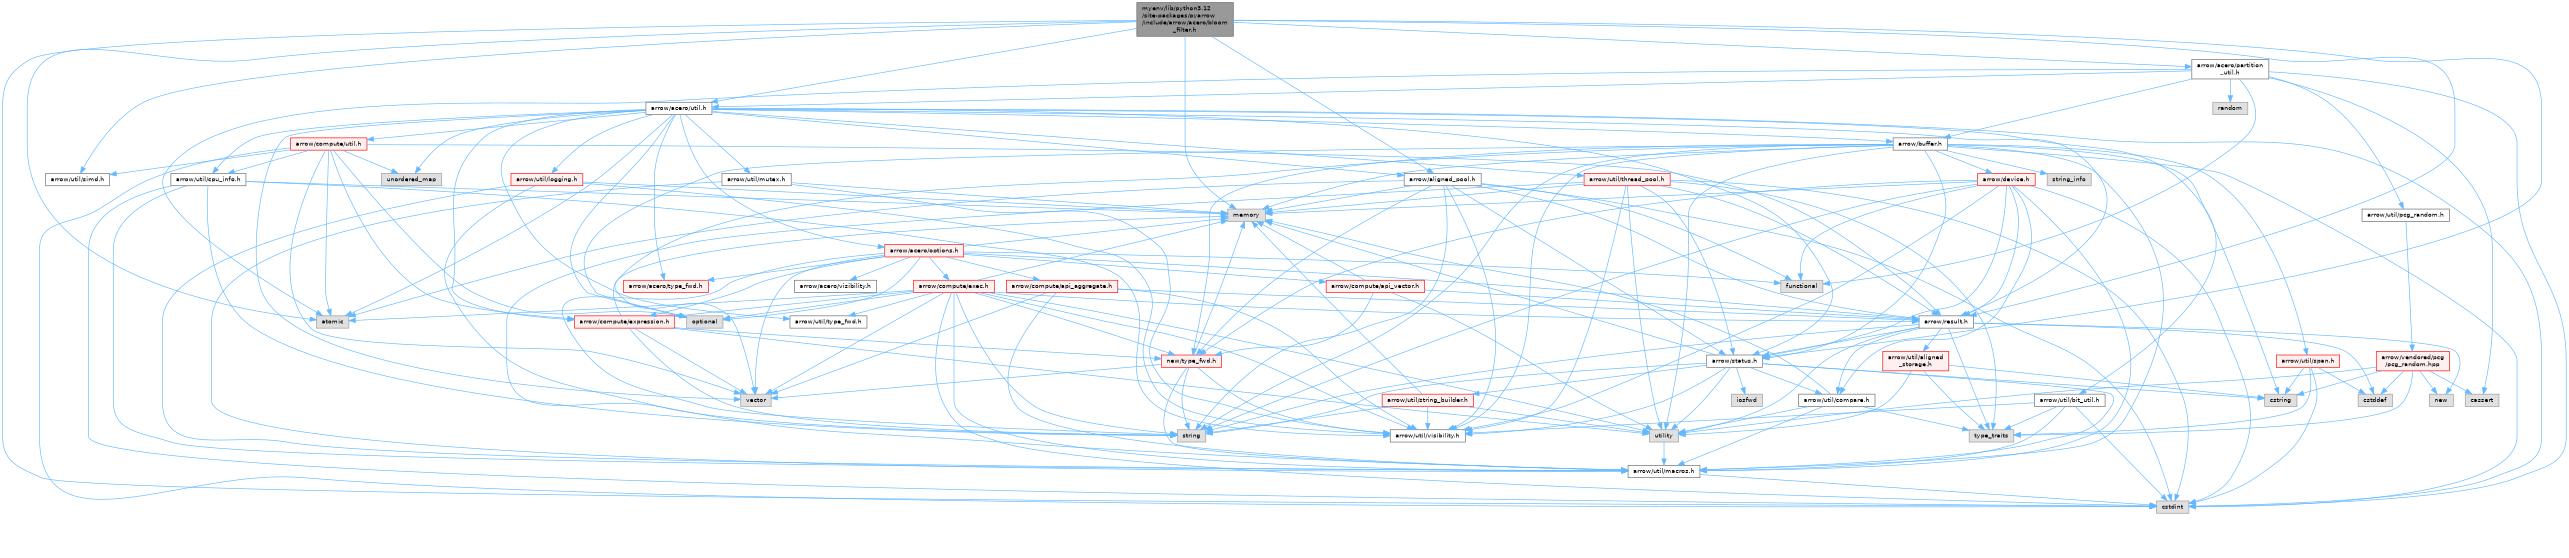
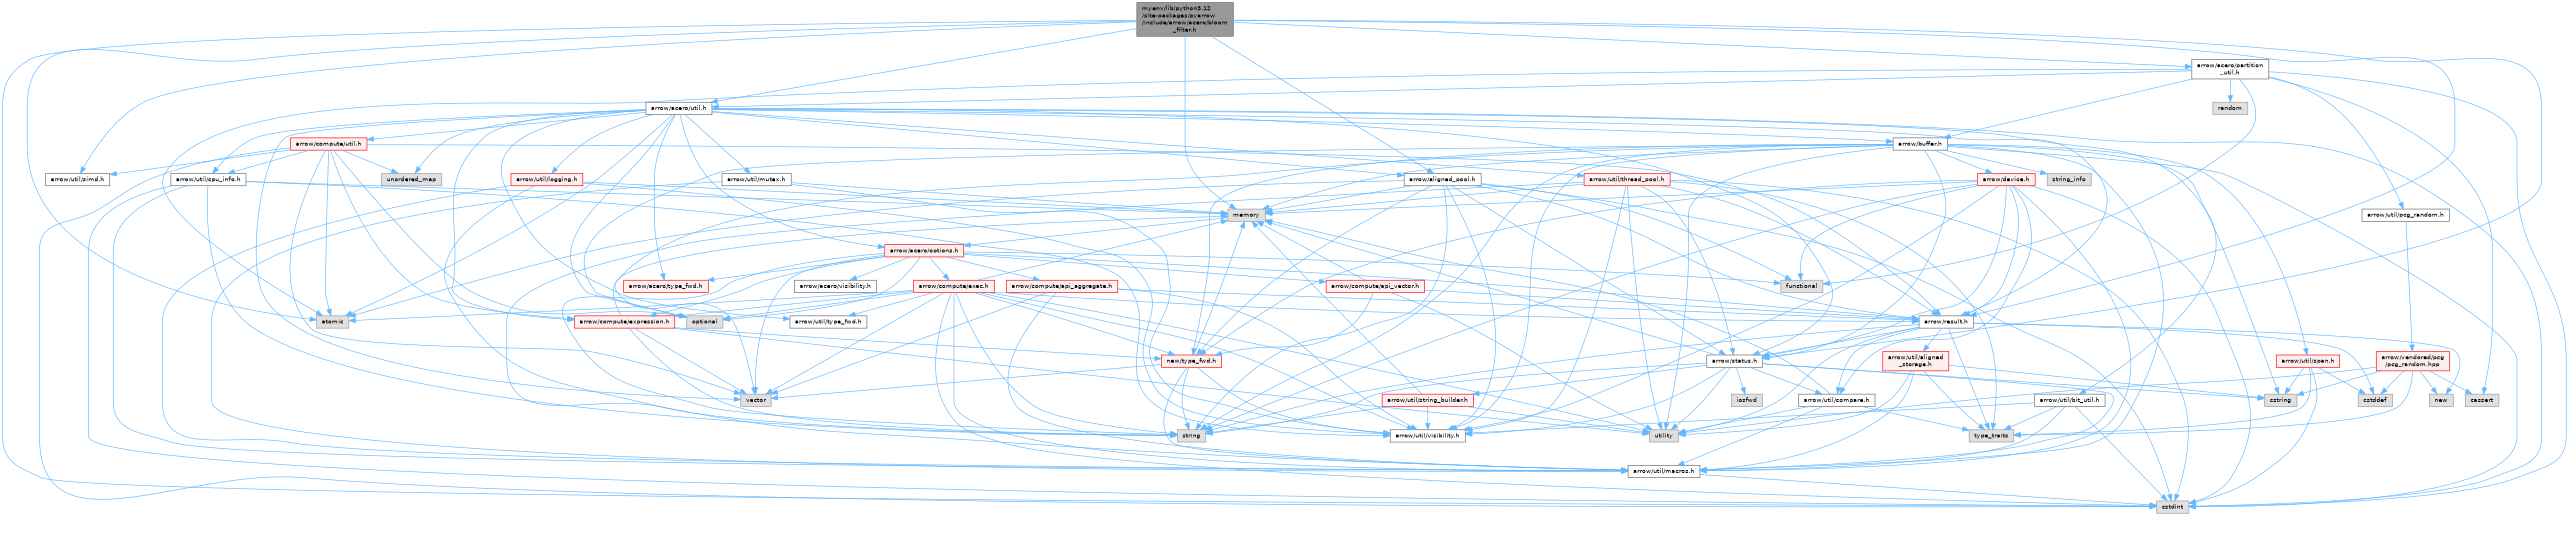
edge "arrow/acero/options.h" -> "memory": reversed
edge "utility" -> "arrow/util/macros.h": now "arrow/util/aligned _storage.h" -> "arrow/util/macros.h"
